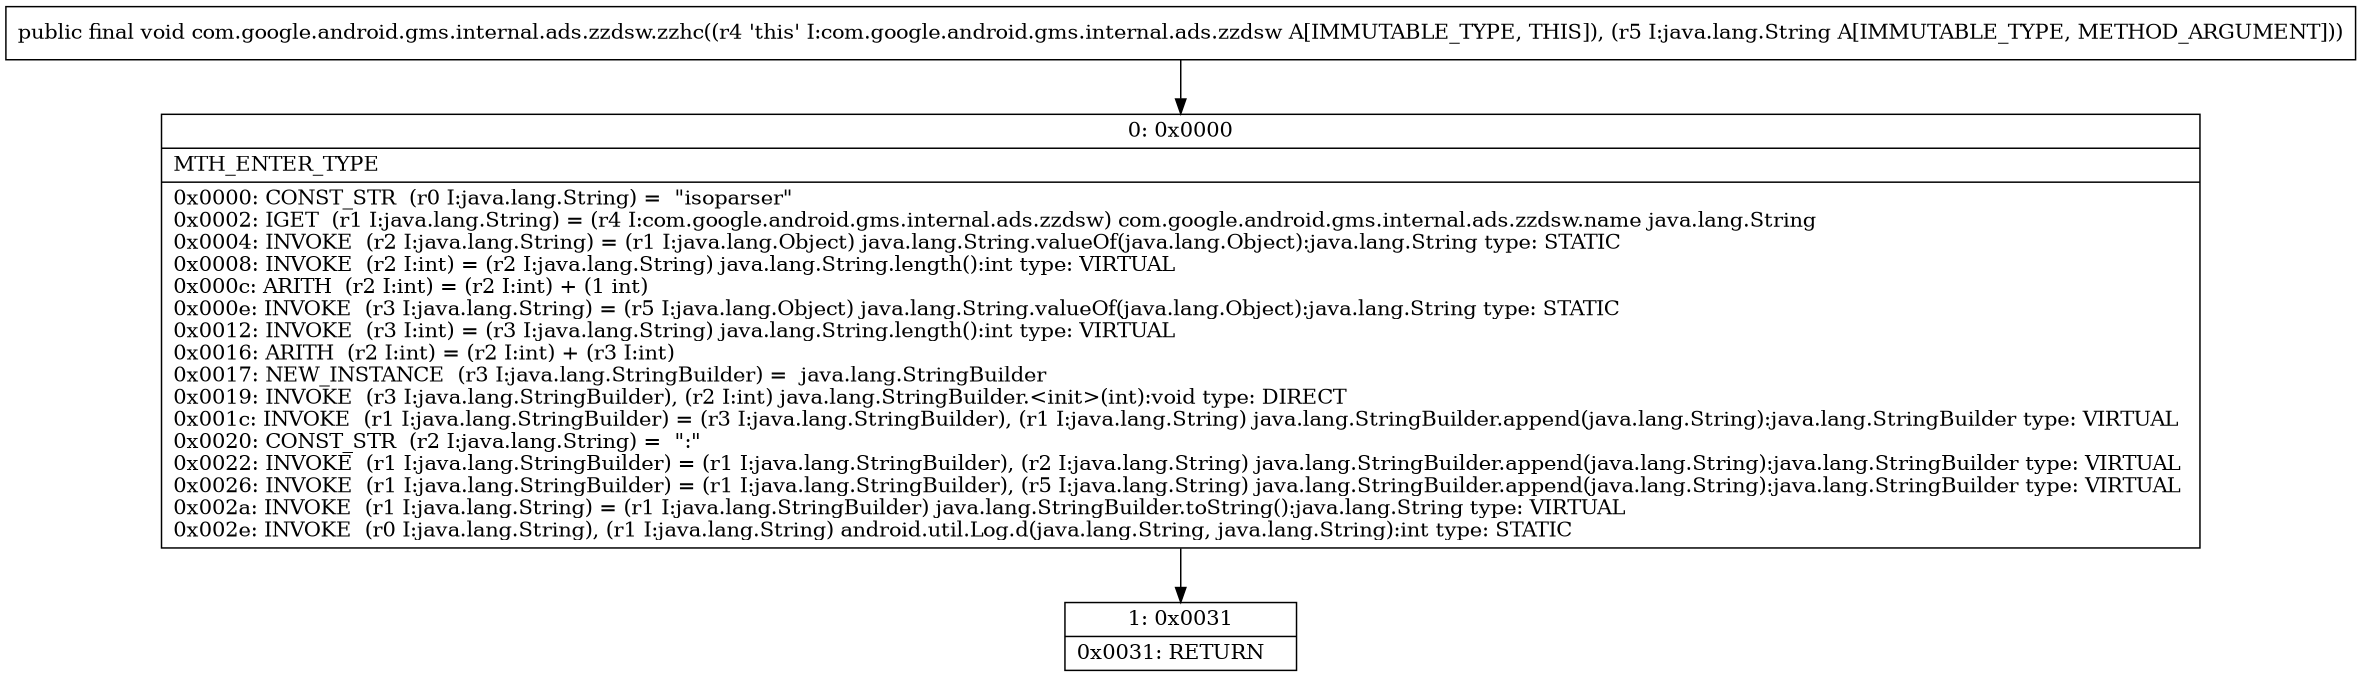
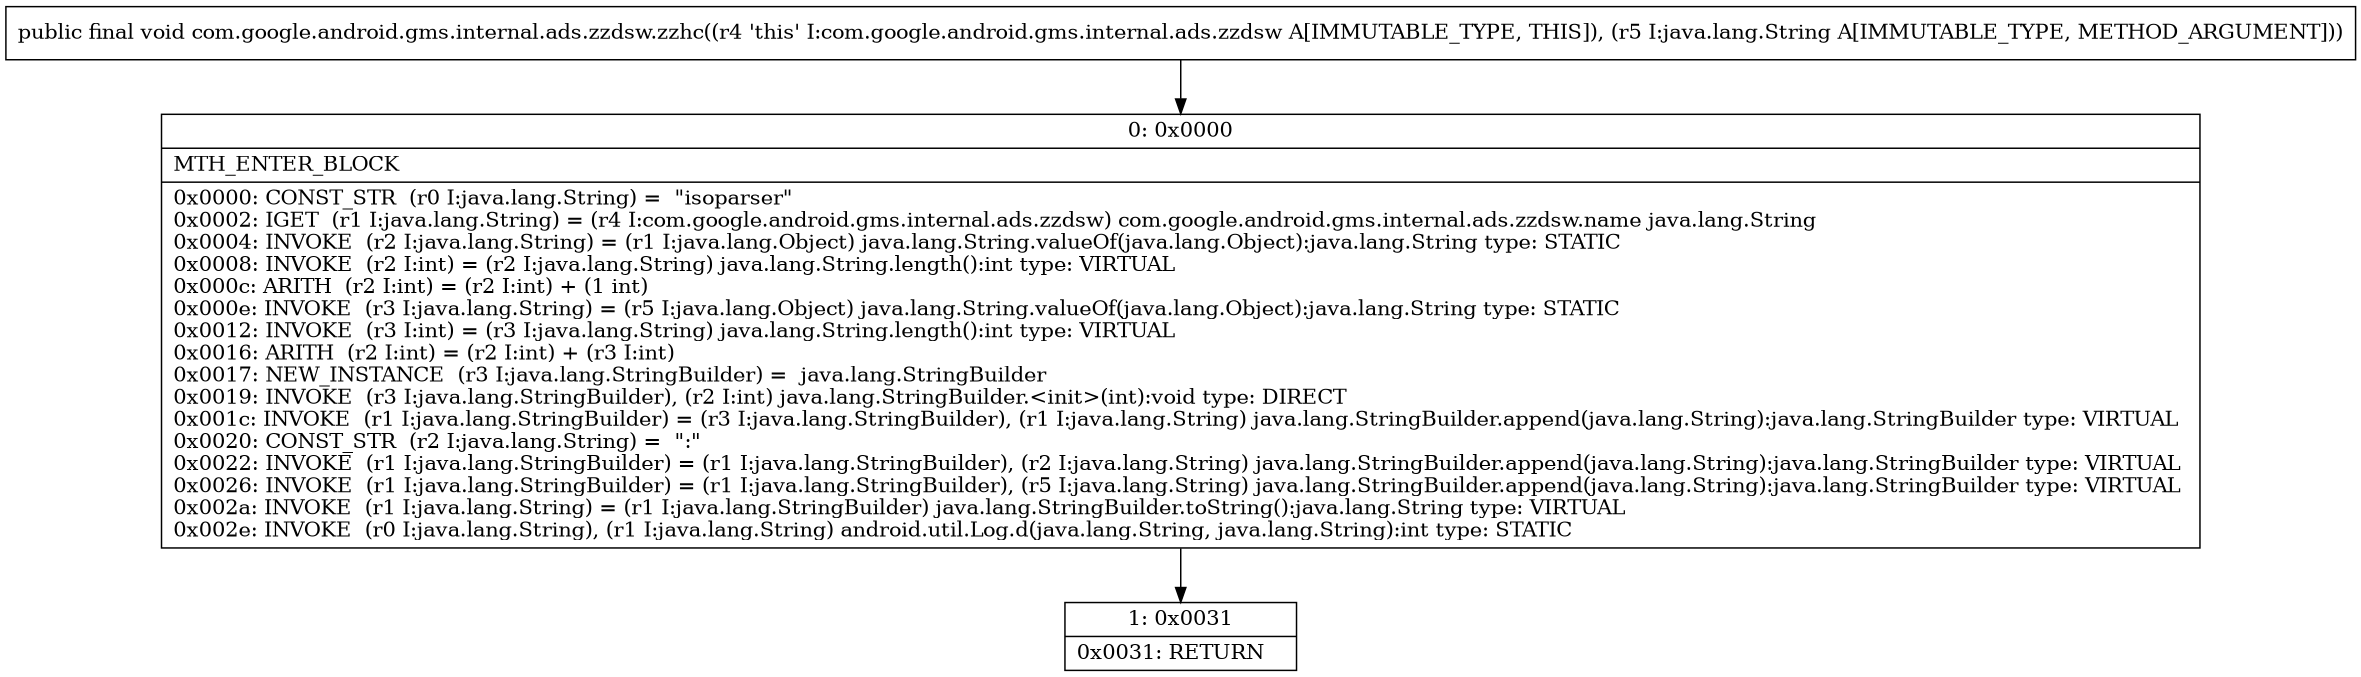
node "0: 0x0000": text "MTH_ENTER_TYPE" -> "MTH_ENTER_BLOCK"
